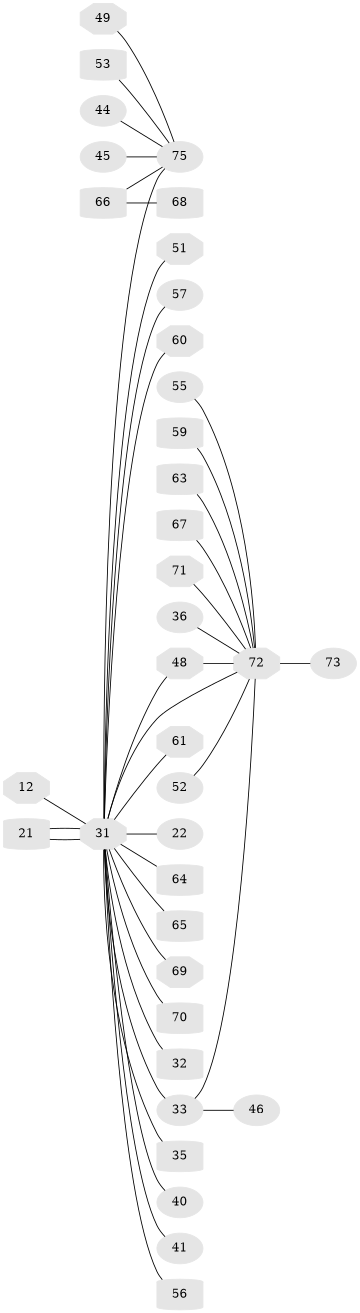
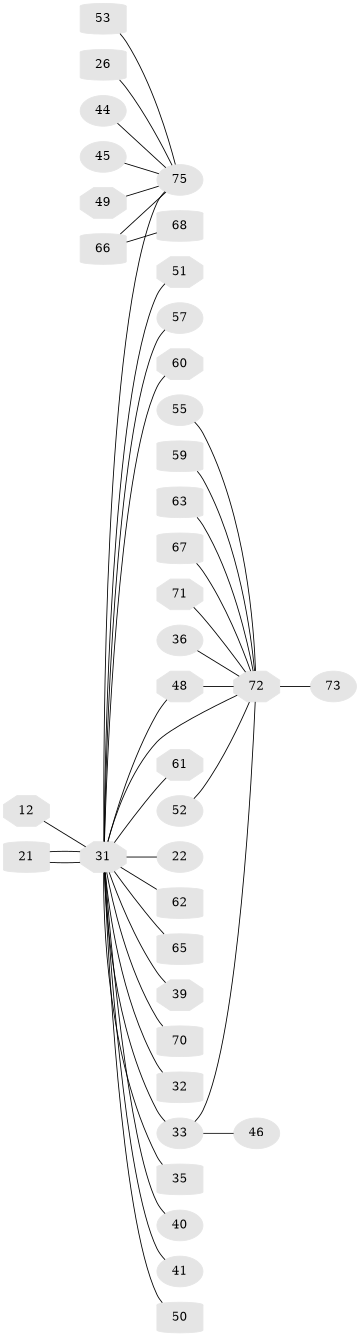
node "26": added
node "64": label "64" -> "62"
node "69": label "69" -> "39"
node "56": label "56" -> "50"
